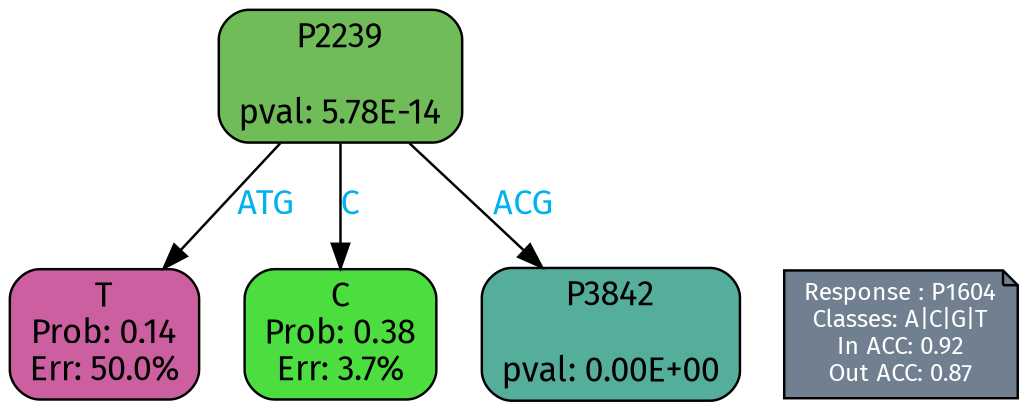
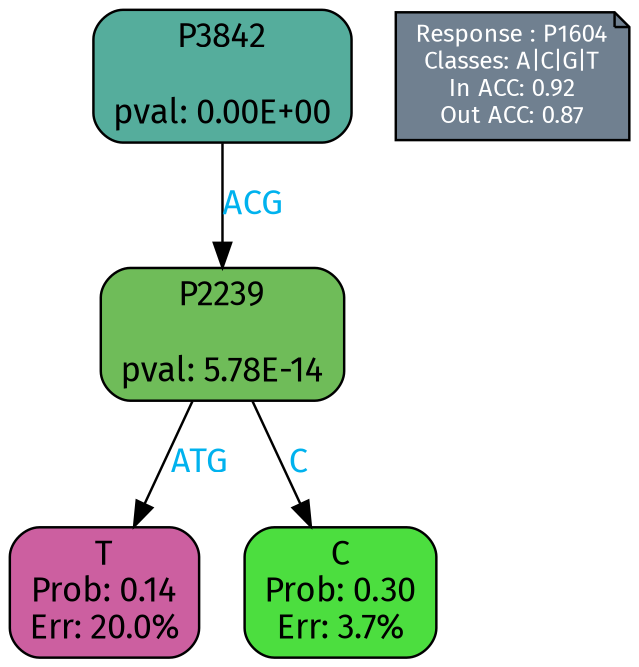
edge "P2239 pval: 5.78E-14" -> "P3842 pval: 0.00E+00": reversed
node "T Prob: 0.14 Err: 50.0%": label "T Prob: 0.14 Err: 50.0%" -> "T Prob: 0.14 Err: 20.0%"
node "C Prob: 0.38 Err: 3.7%": label "C Prob: 0.38 Err: 3.7%" -> "C Prob: 0.30 Err: 3.7%"
